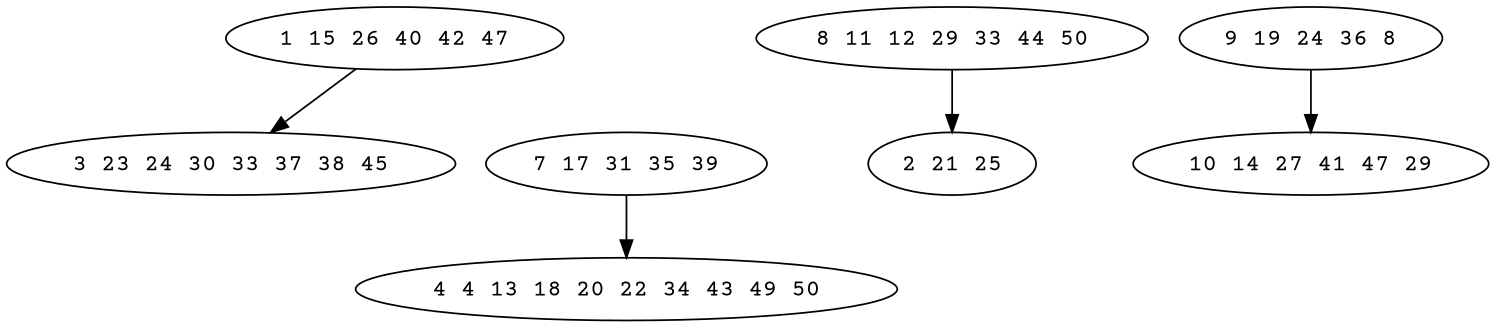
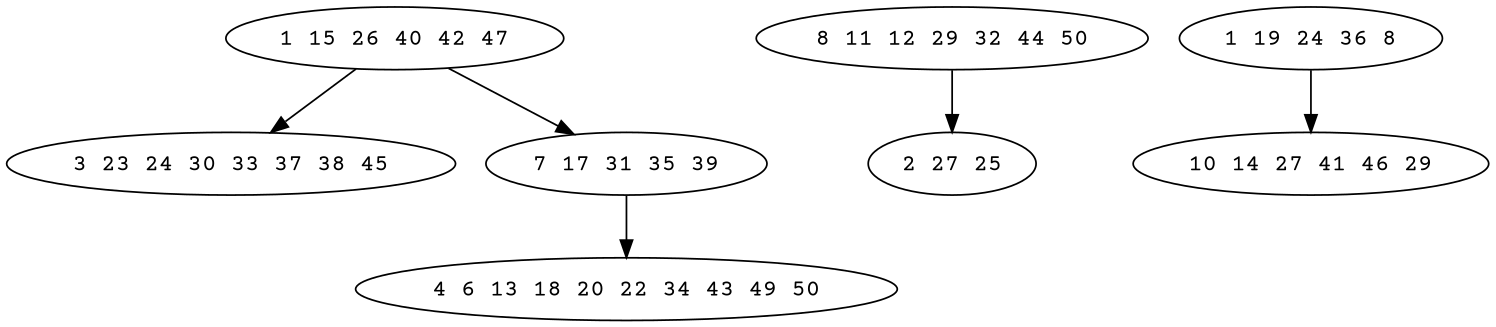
node "8 11 12 29 33 44 50": label "8 11 12 29 33 44 50" -> "8 11 12 29 32 44 50"
node "9 19 24 36 8": label "9 19 24 36 8" -> "1 19 24 36 8"
edge "1 15 26 40 42 47" -> "7 17 31 35 39": added
node "2 21 25": label "2 21 25" -> "2 27 25"
node "10 14 27 41 47 29": label "10 14 27 41 47 29" -> "10 14 27 41 46 29"
node "4 4 13 18 20 22 34 43 49 50": label "4 4 13 18 20 22 34 43 49 50" -> "4 6 13 18 20 22 34 43 49 50"
